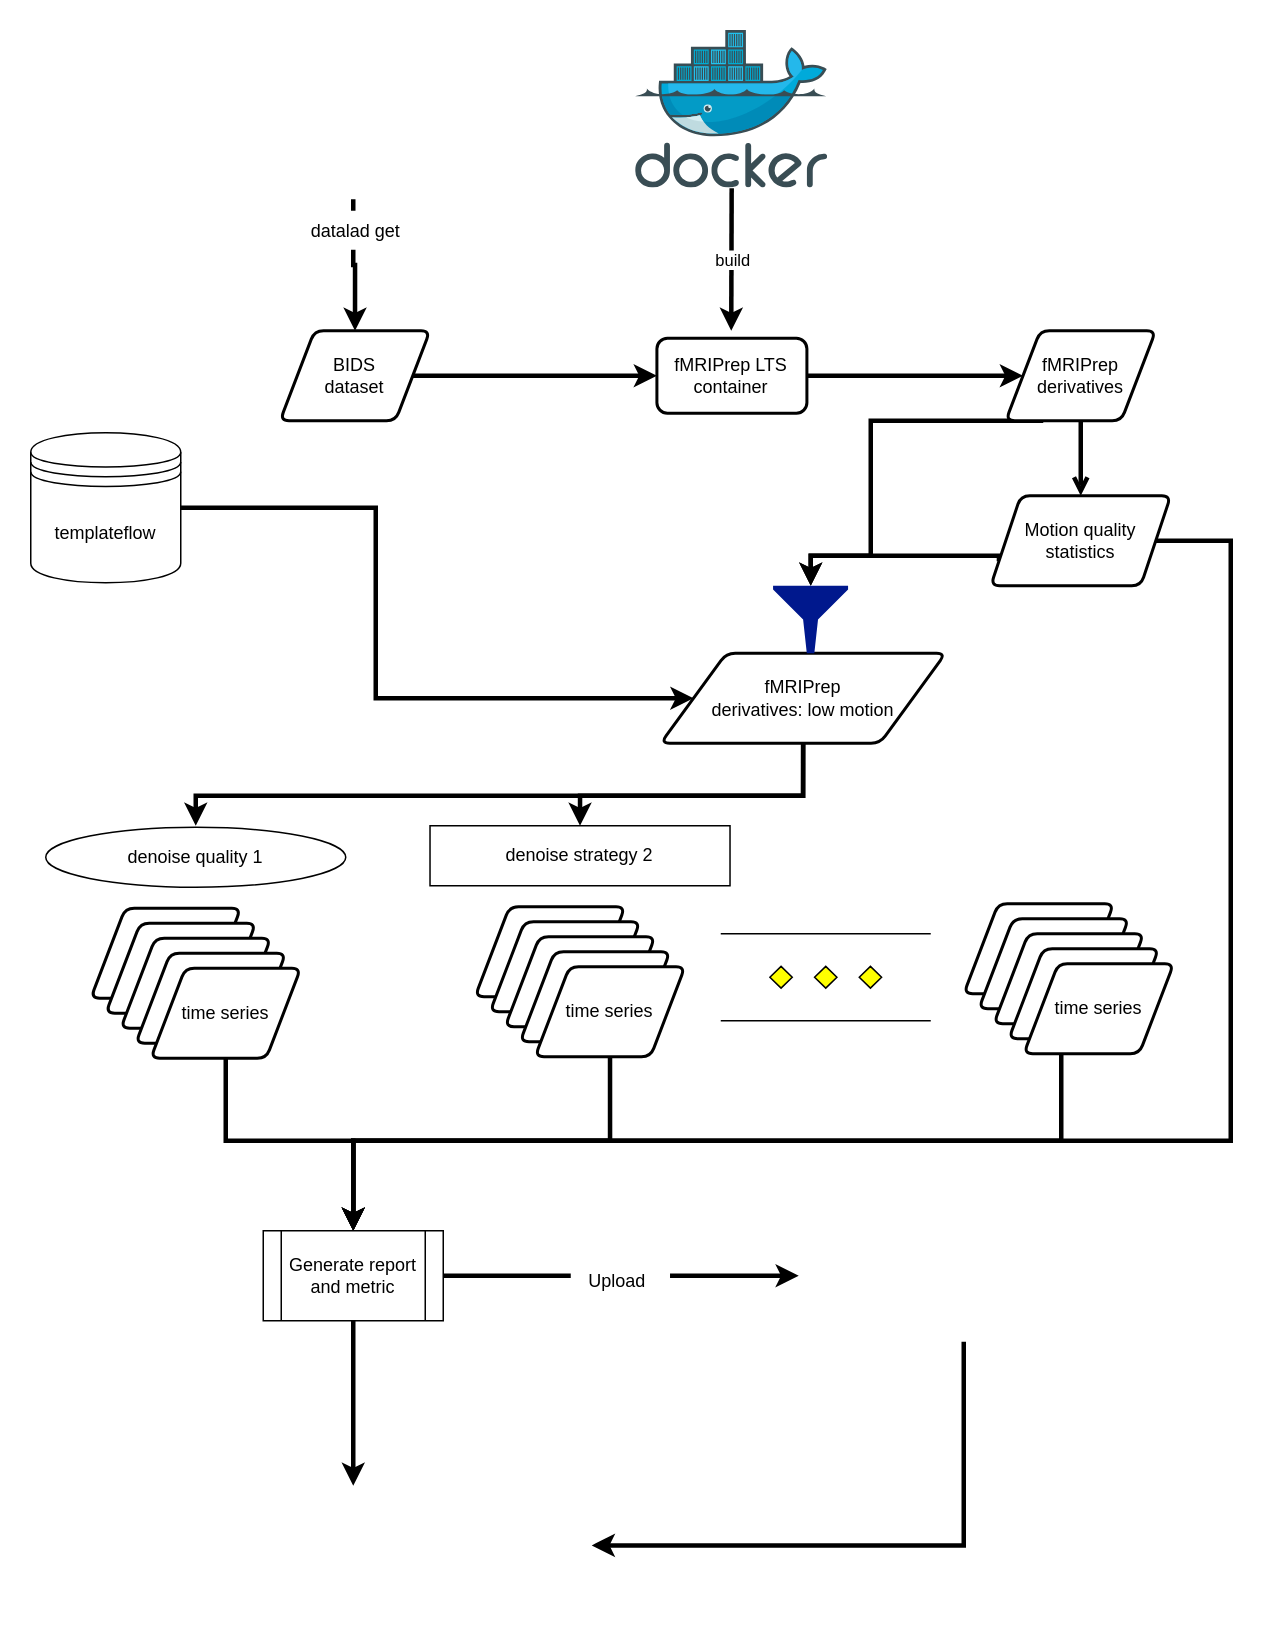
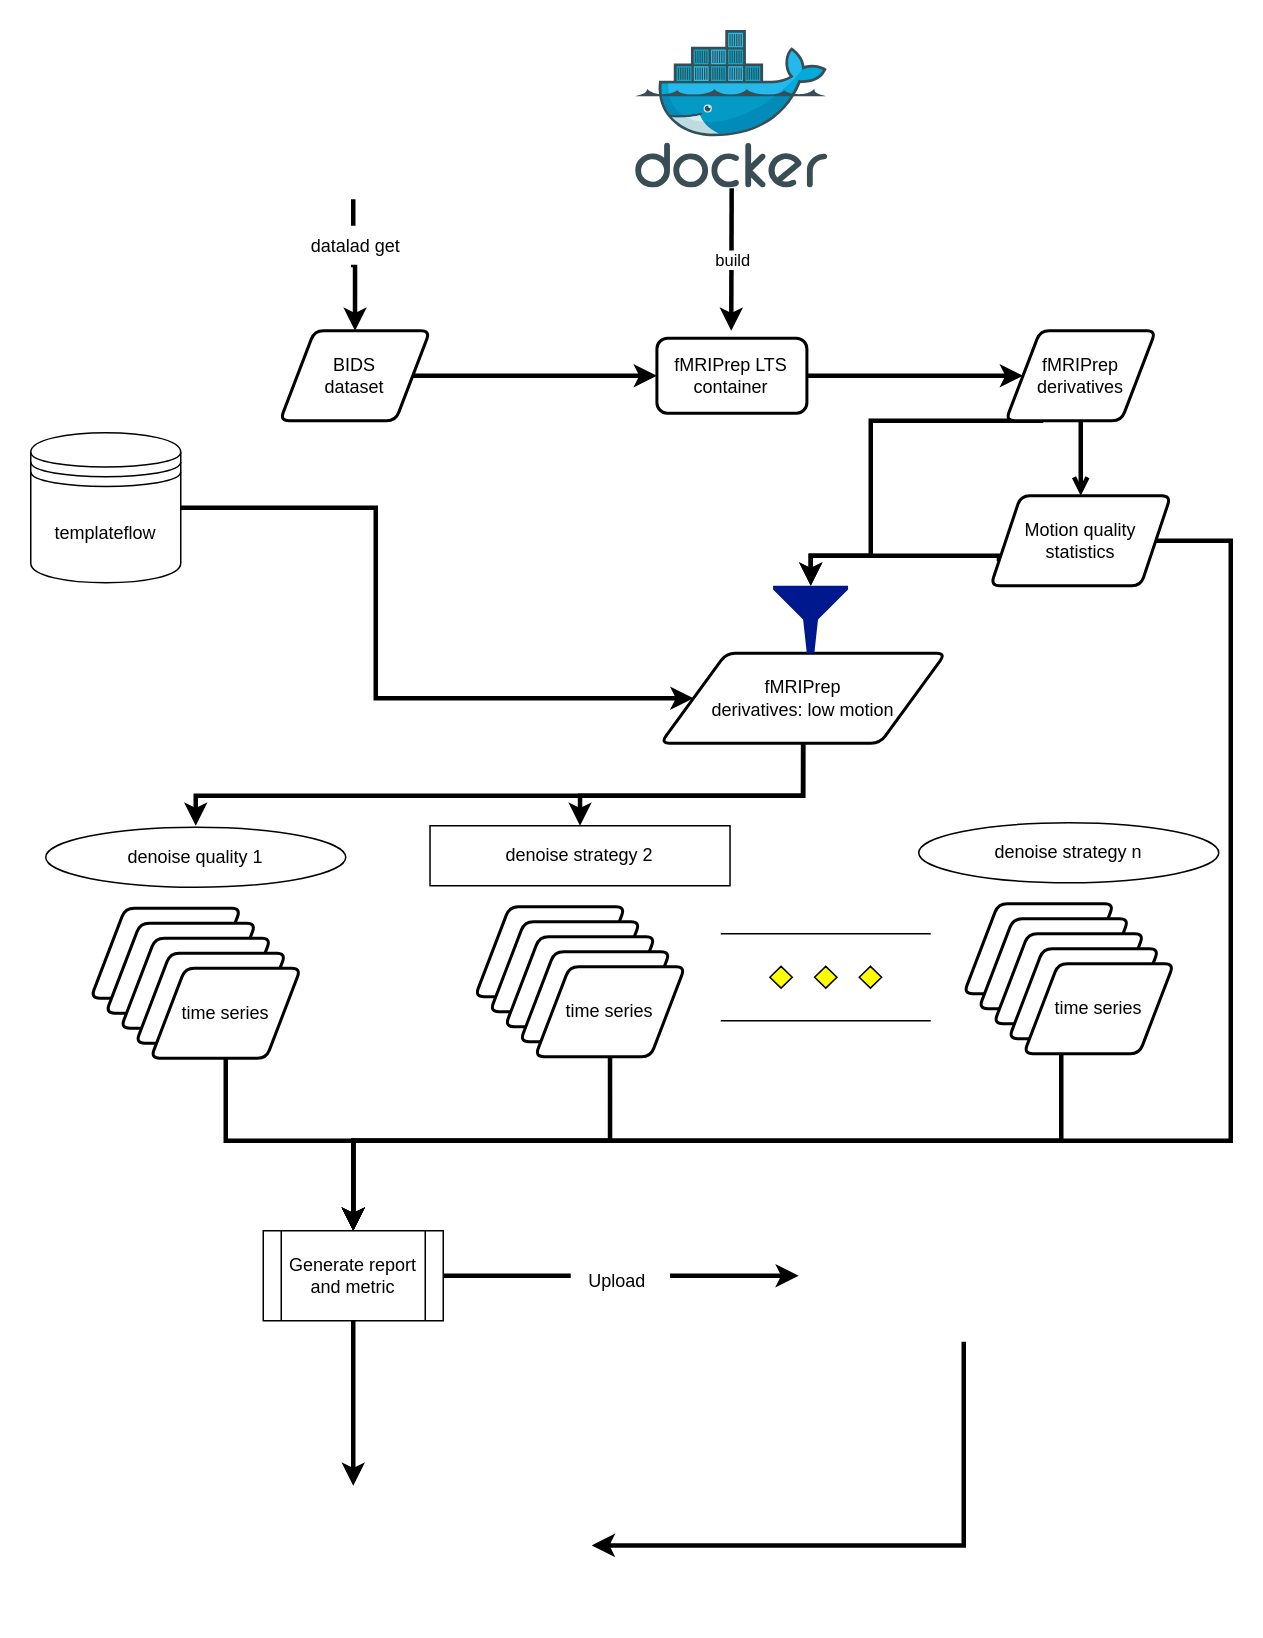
node "datalad get": moved (355, 230) -> (355, 245)
node "denoise strategy n": added
